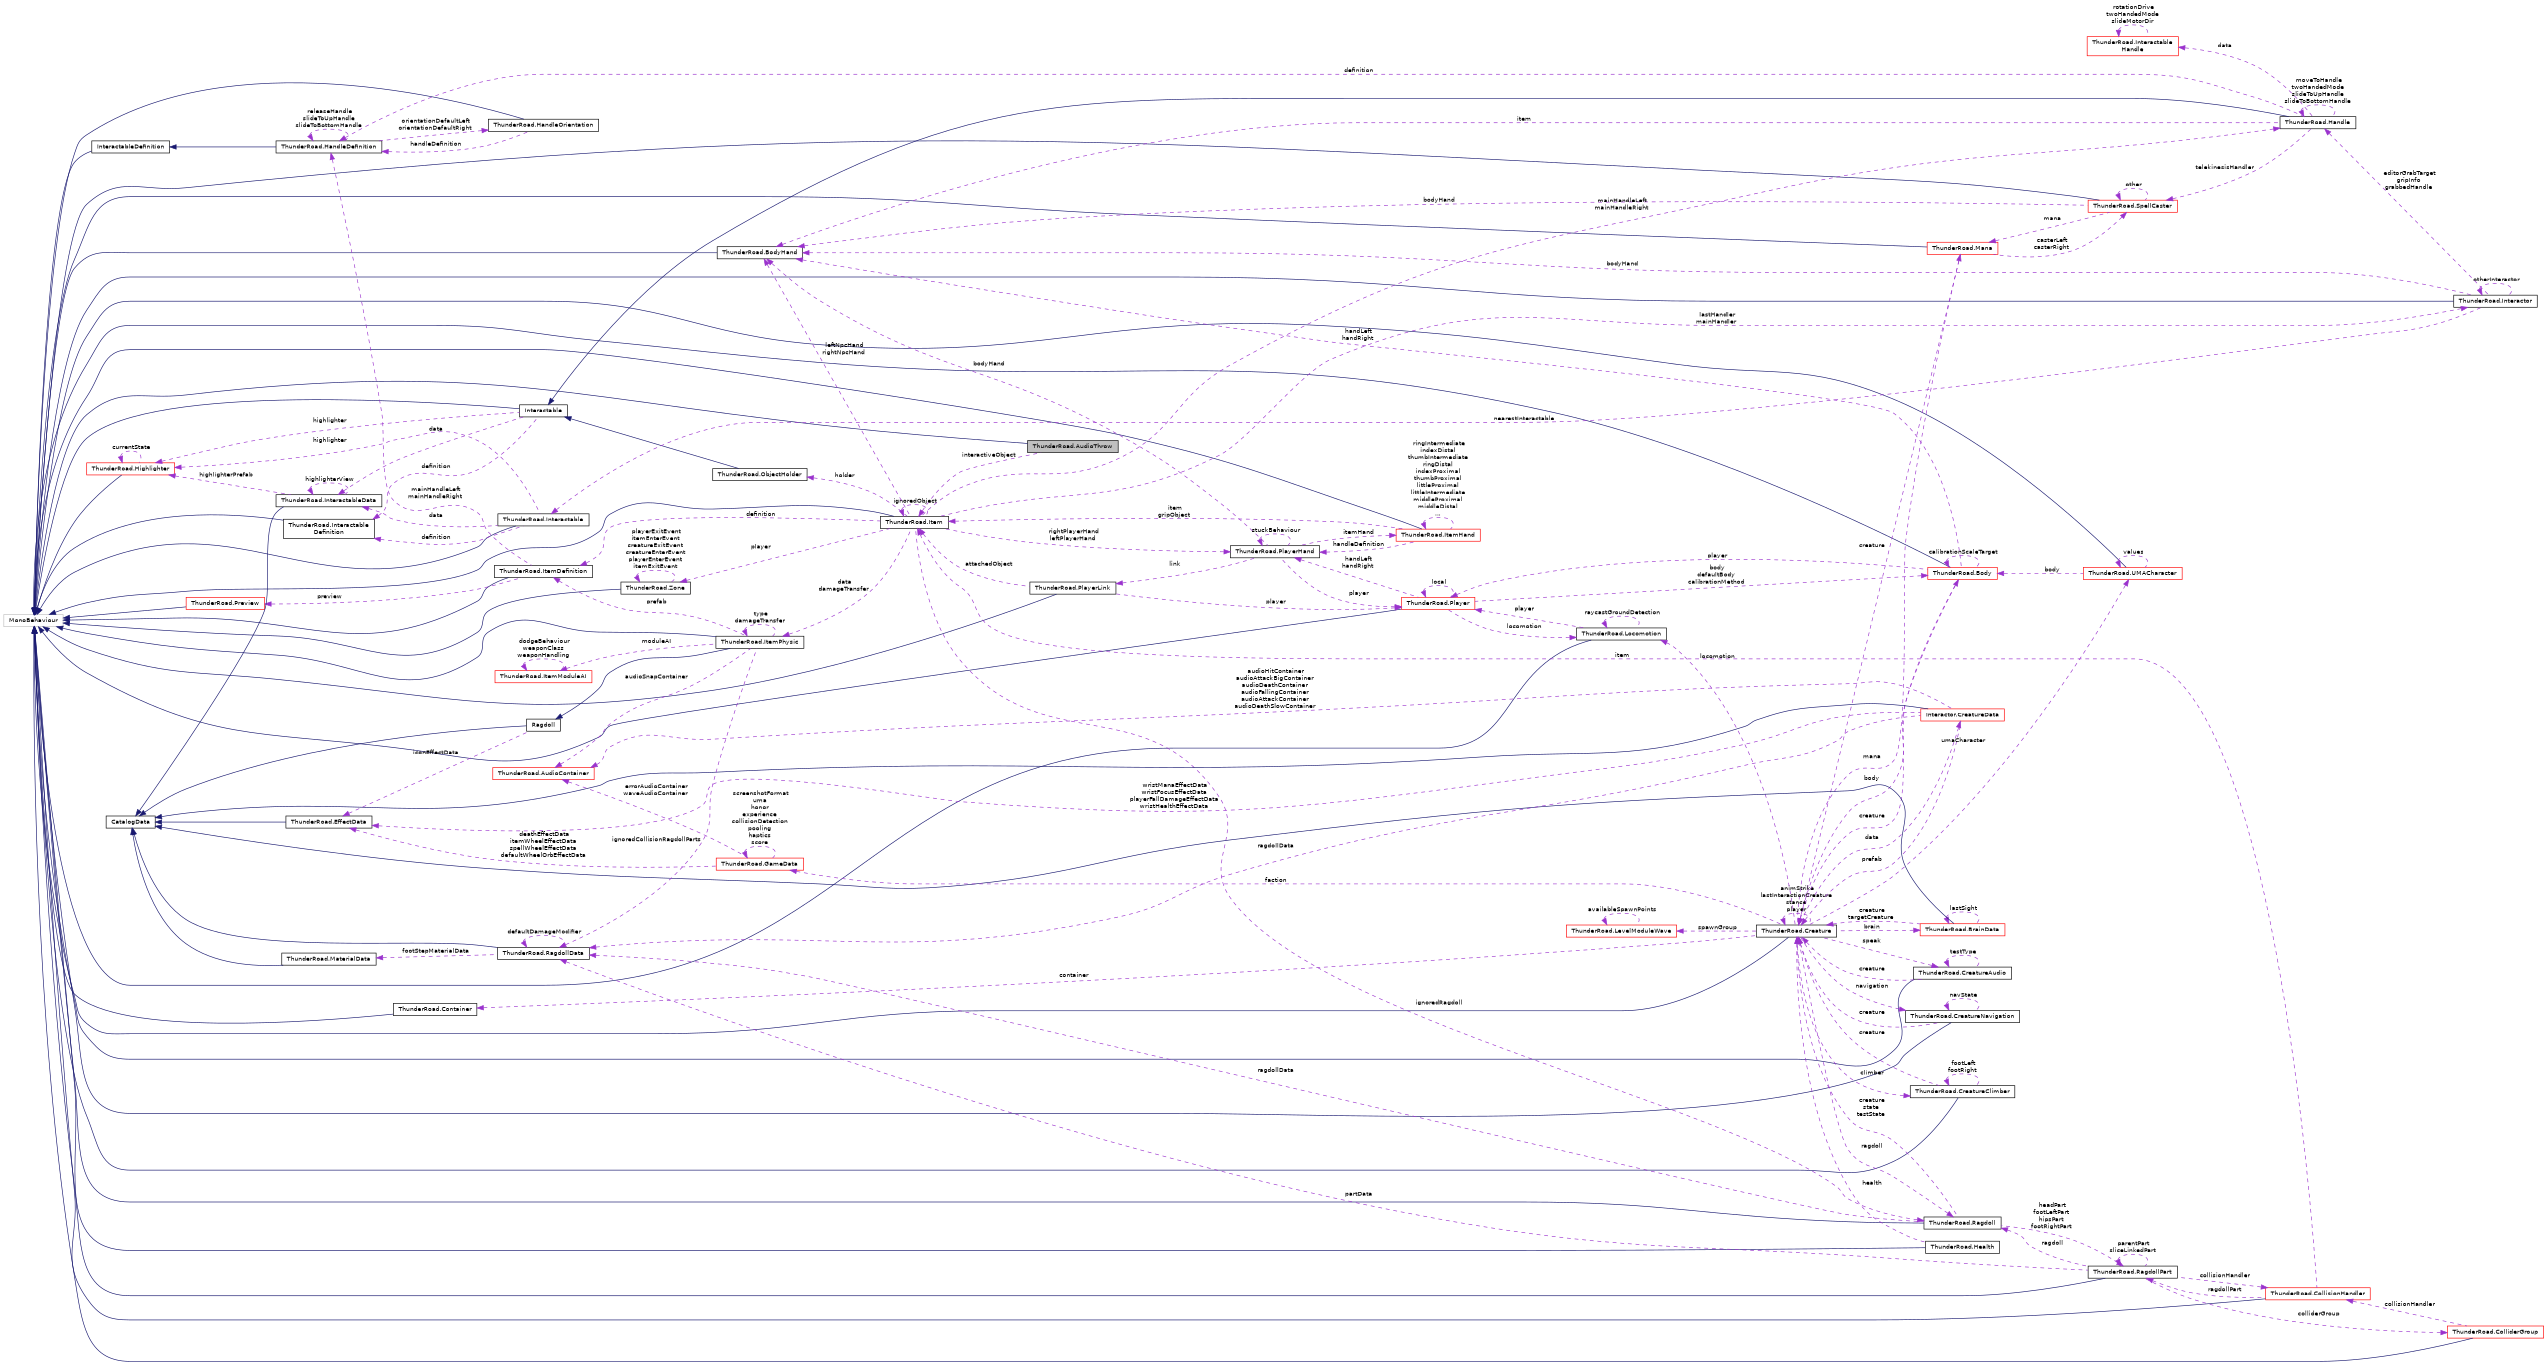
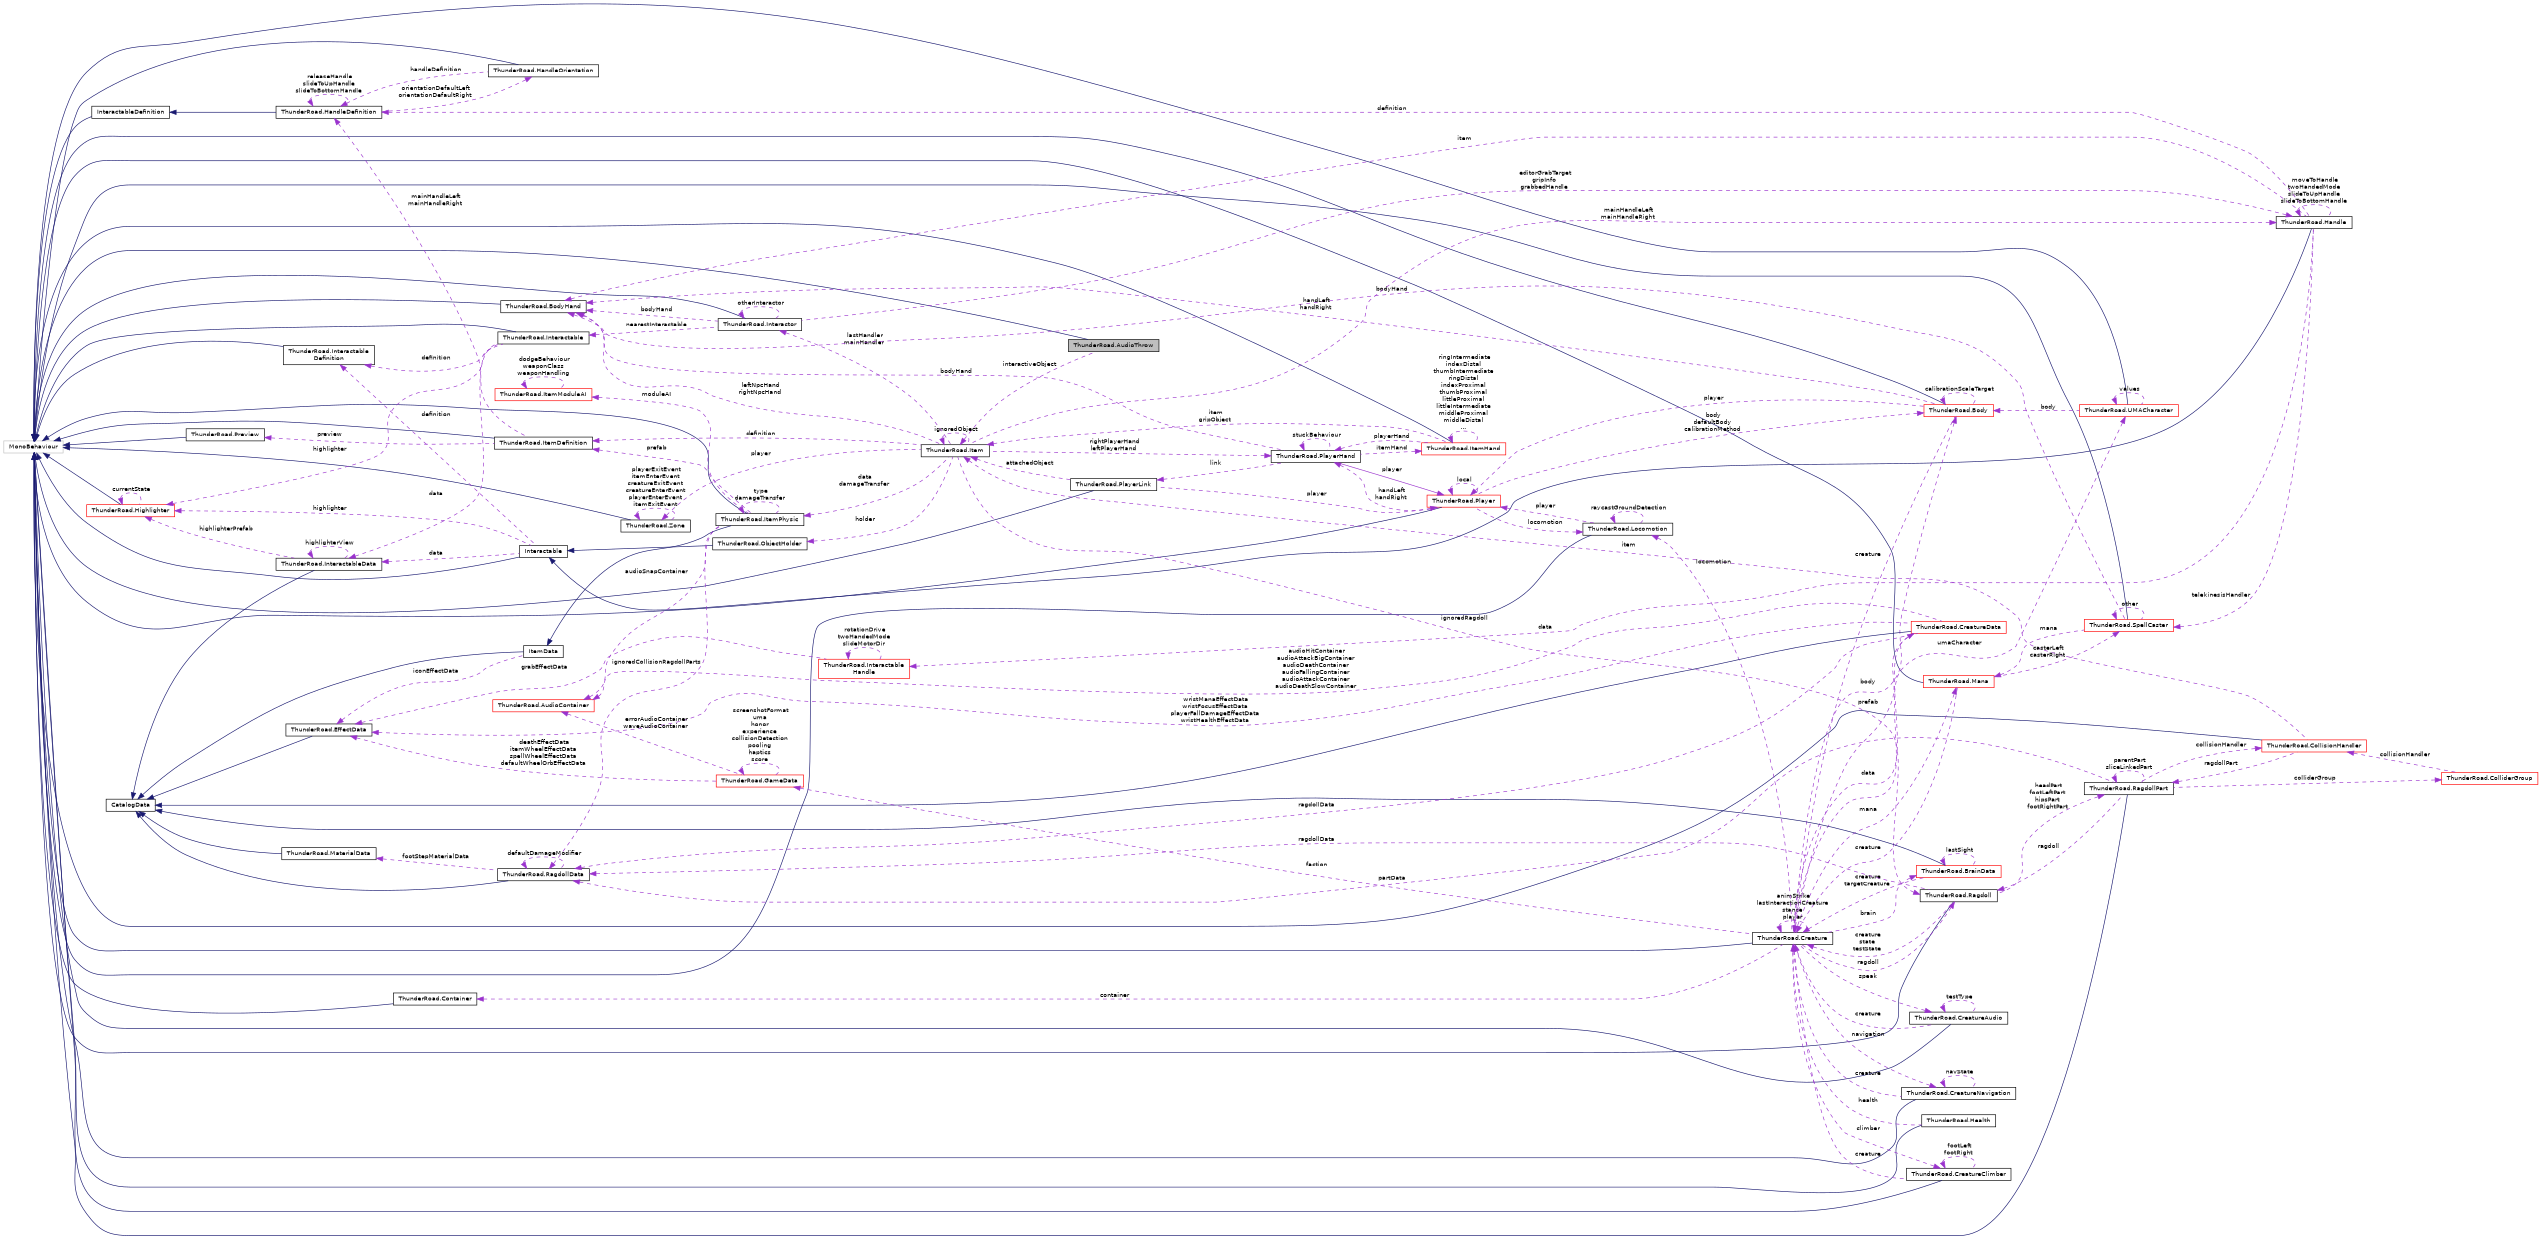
edge "ThunderRoad.ItemHand" -> "ThunderRoad.PlayerHand": label " handleDefinition" -> " playerHand"
edge "ThunderRoad.Item" -> "MonoBehaviour": removed
edge "ThunderRoad.PlayerHand" -> "ThunderRoad.Player": style dashed -> solid
node "ThunderRoad.Preview": color red -> black
edge "ThunderRoad.Interactable Handle" -> "ThunderRoad.EffectData": added, label "grabEffectData"
node "Interactor.CreatureData": label "Interactor.CreatureData" -> "ThunderRoad.CreatureData"
node "Ragdoll": label "Ragdoll" -> "ItemData"
node "ThunderRoad.LevelModuleWave": removed
edge "ThunderRoad.ColliderGroup" -> "MonoBehaviour": removed
